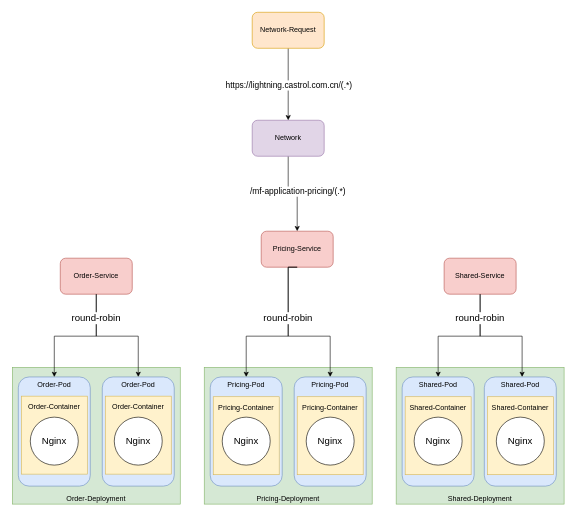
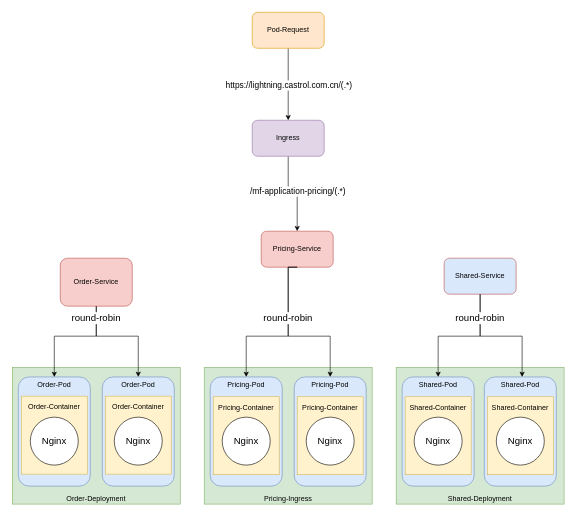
node "Network-Request": label "Network-Request" -> "Pod-Request"
node "Network": label "Network" -> "Ingress"
node "Order-Service": size 72x36 -> 72x48
node "Shared-Service": fillcolor #f8cecc -> #dae8fc
node "Pricing-Deployment": label "Pricing-Deployment" -> "Pricing-Ingress"
